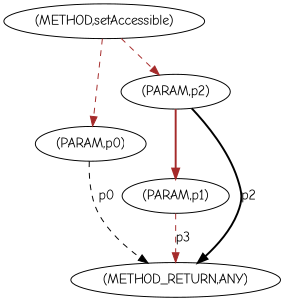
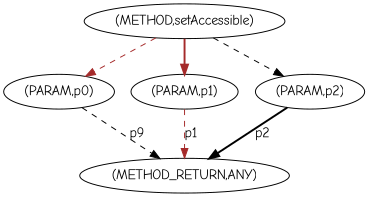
edge "(METHOD,setAccessible)" -> "(PARAM,p2)": color brown -> black
edge "(PARAM,p2)" -> "(PARAM,p1)": now "(METHOD,setAccessible)" -> "(PARAM,p1)"
edge "(PARAM,p0)" -> "(METHOD_RETURN,ANY)": label "p0" -> "p9"
edge "(PARAM,p1)" -> "(METHOD_RETURN,ANY)": label "p3" -> "p1"
